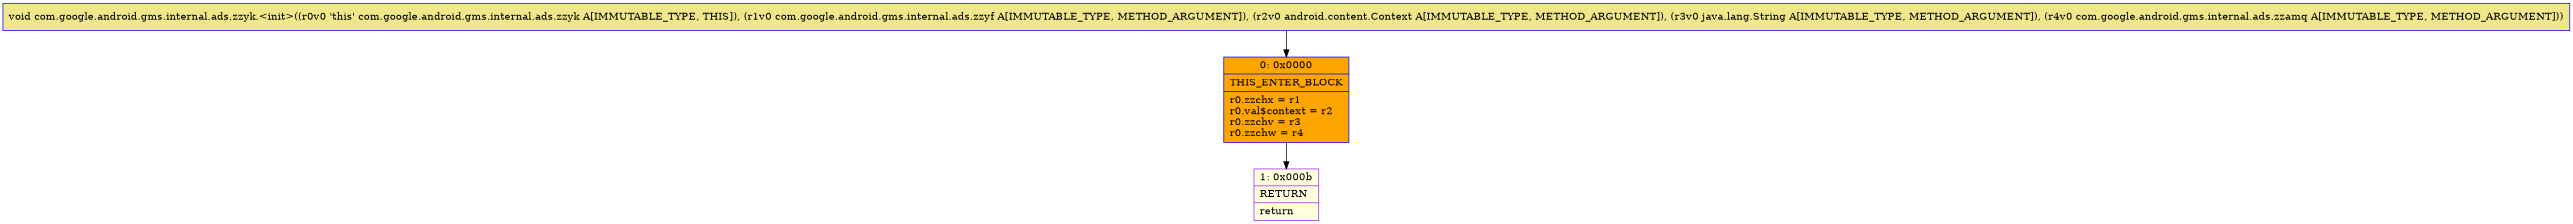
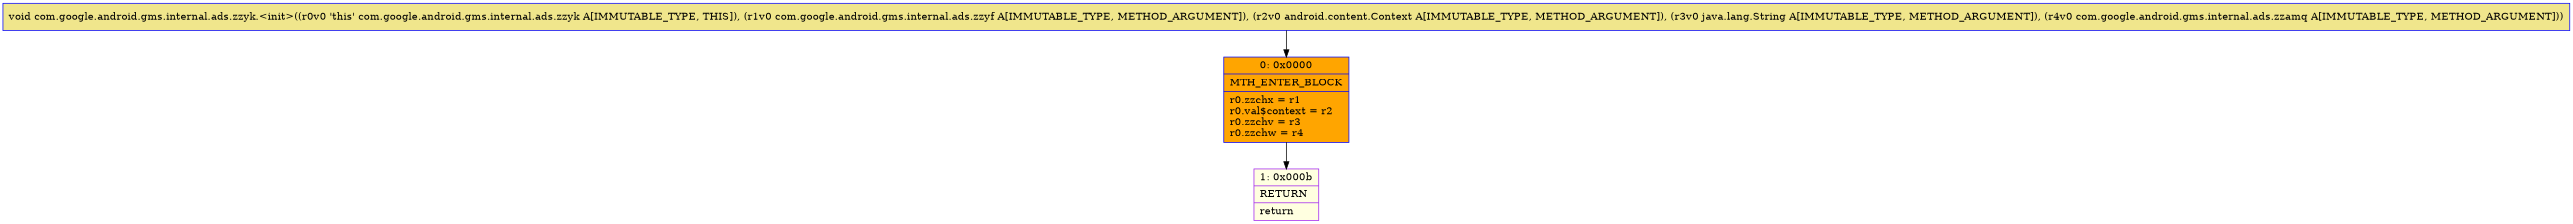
node "0: 0x0000": text "THIS_ENTER_BLOCK" -> "MTH_ENTER_BLOCK"
